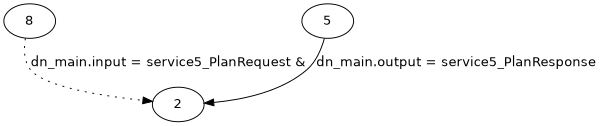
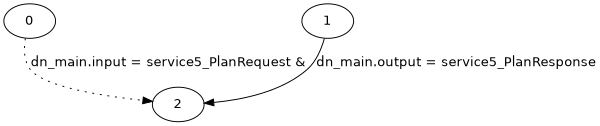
node "8": label "8" -> "0"
node "5": label "5" -> "1"
